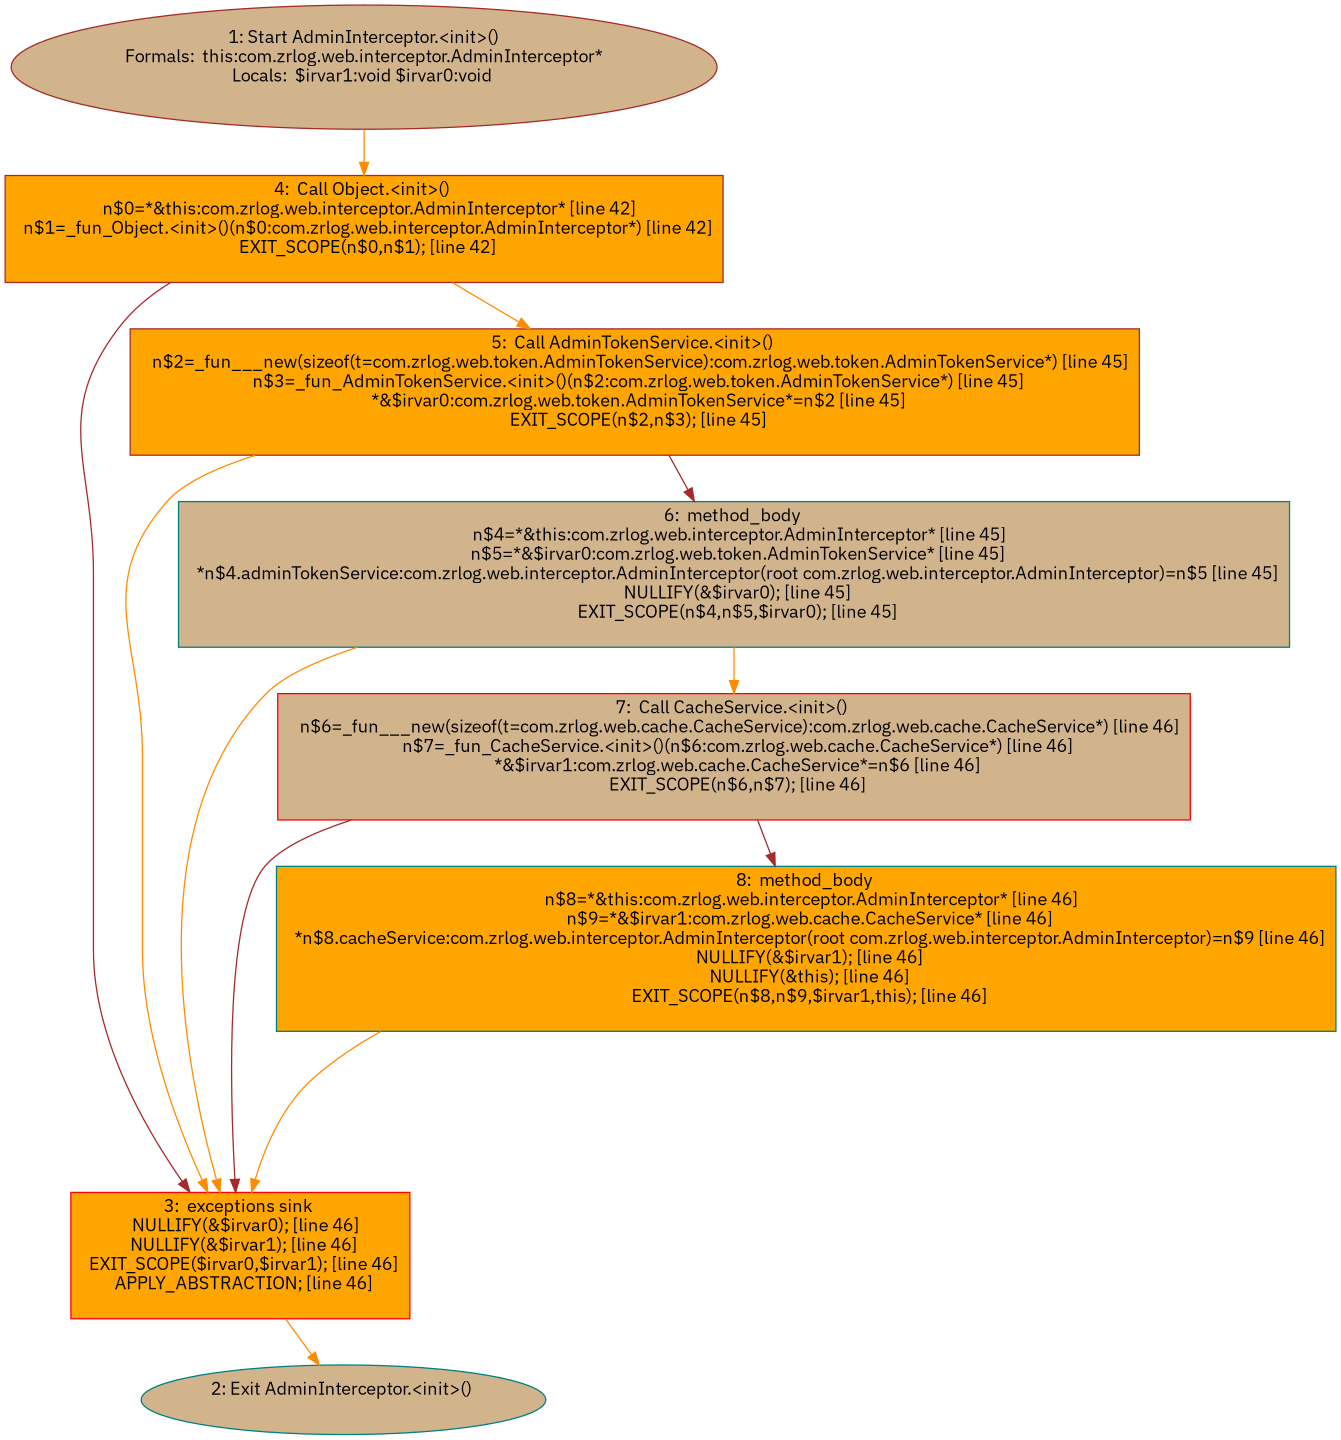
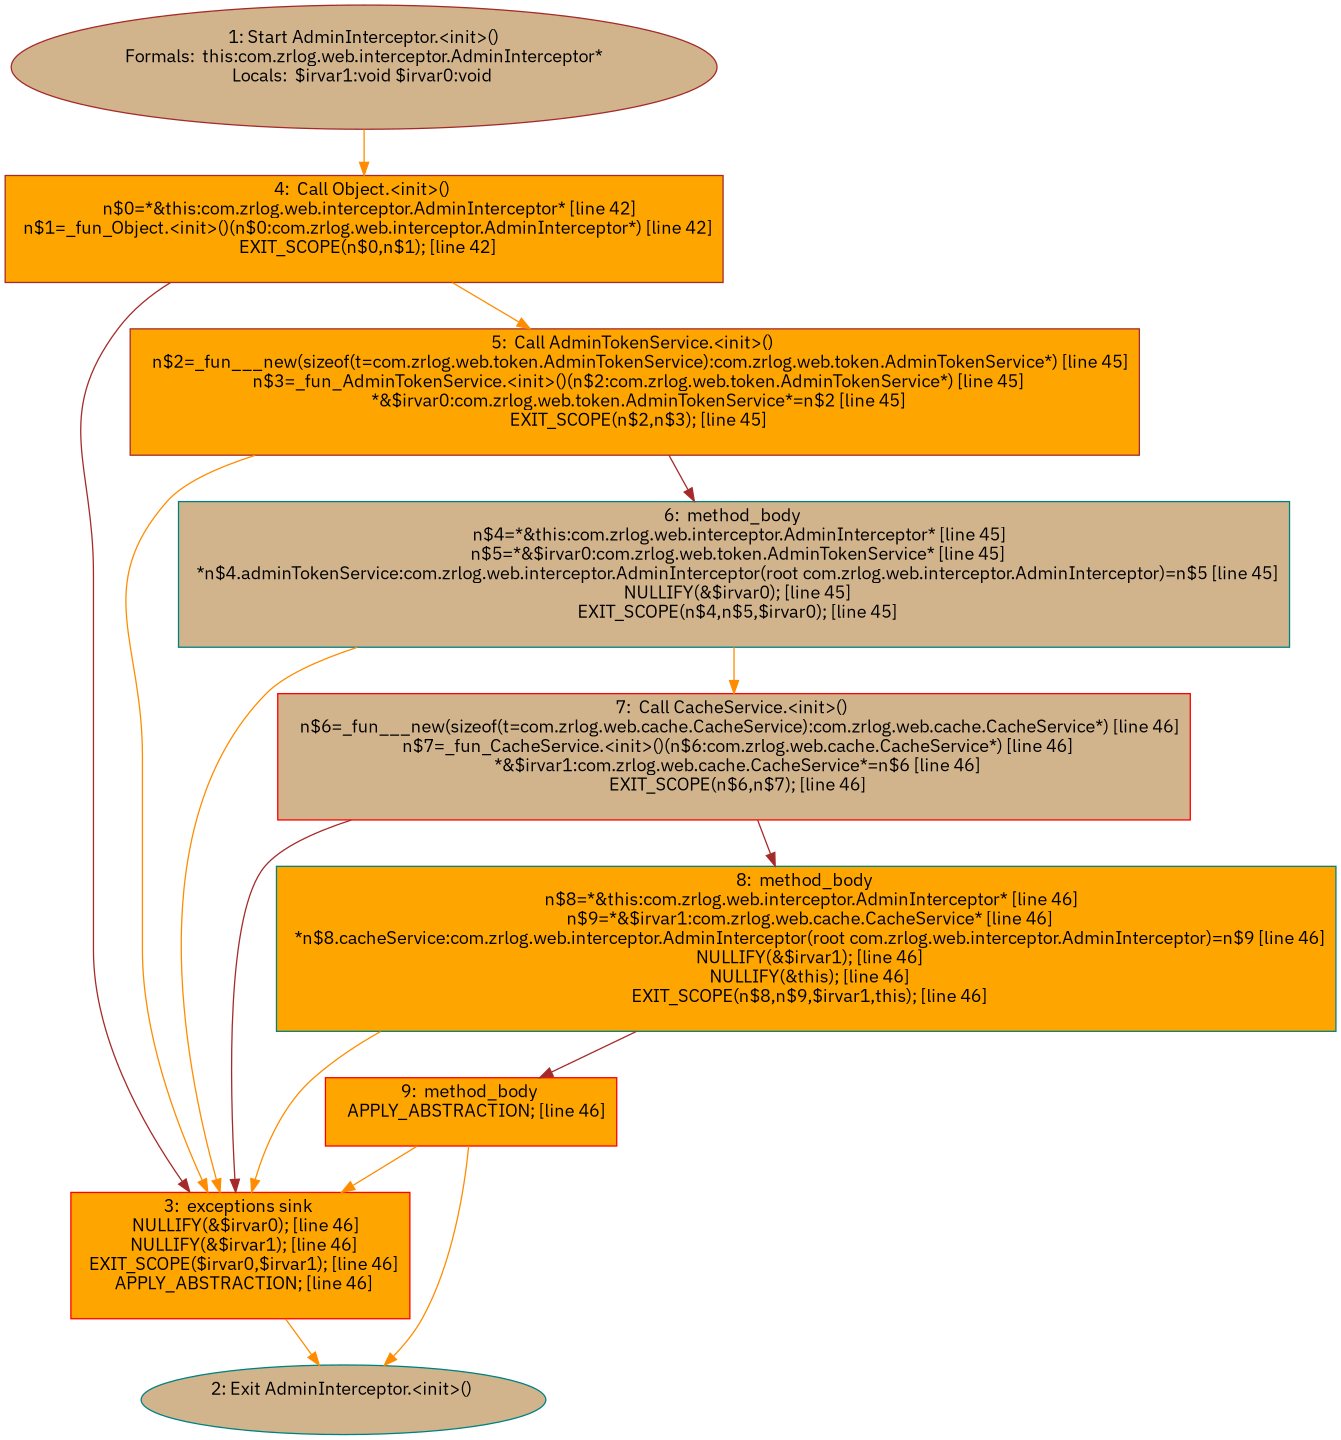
node "9:  method_body APPLY_ABSTRACTION; [line 46]": added
